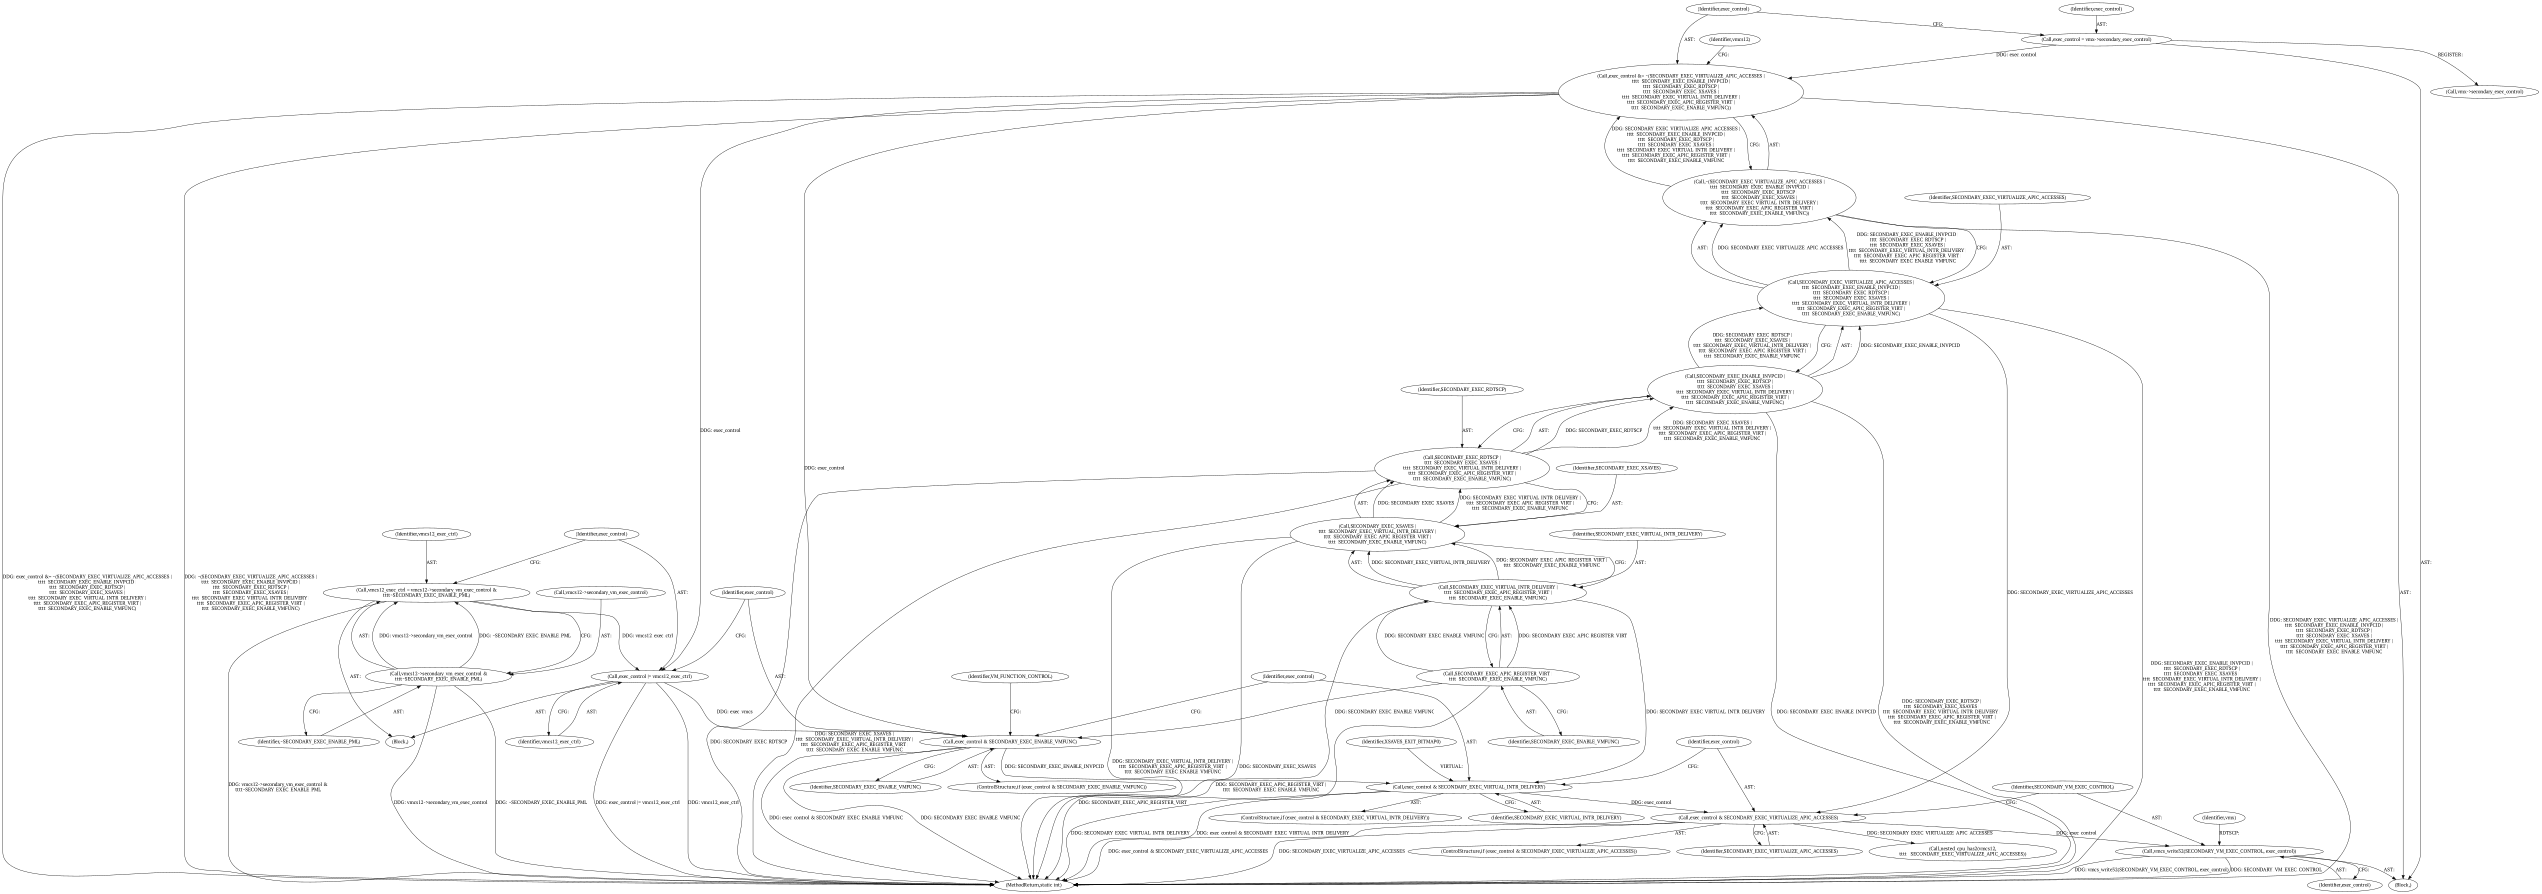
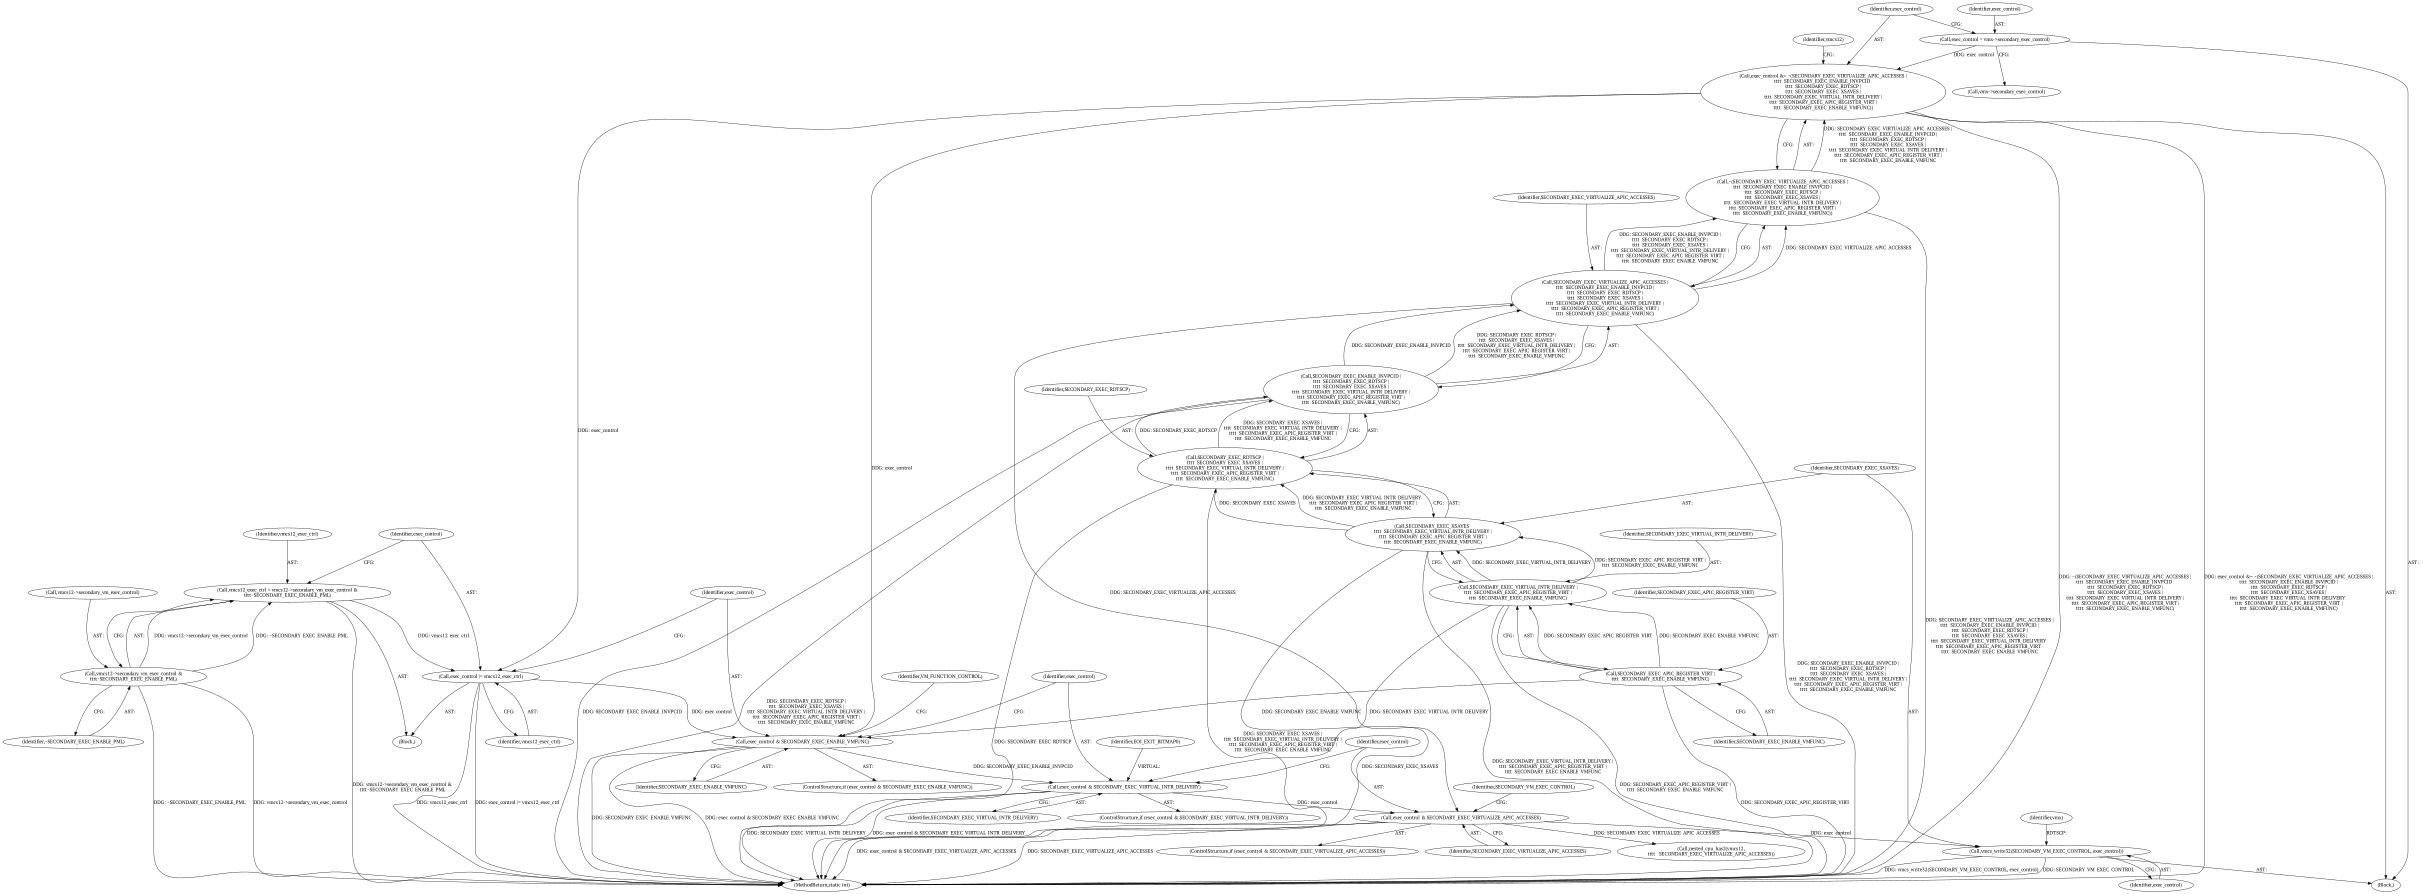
edge "(Call,exec_control = vmx->secondary_exec_control)" -> "(Call,vmx->secondary_exec_control)": label "REGISTER: " -> "CFG: "
node "(Identifier,SECONDARY_EXEC_APIC_REGISTER_VIRT)": added
edge "(Call,exec_control |= vmcs12_exec_ctrl)" -> "(Call,exec_control & SECONDARY_EXEC_ENABLE_VMFUNC)": label "DDG: exec_vmcs" -> "DDG: exec_control"
node "(Identifier,XSAVES_EXIT_BITMAP0)": label "(Identifier,XSAVES_EXIT_BITMAP0)" -> "(Identifier,EOI_EXIT_BITMAP0)"
edge "(Identifier,SECONDARY_VM_EXEC_CONTROL)" -> "(Call,vmcs_write32(SECONDARY_VM_EXEC_CONTROL, exec_control))": now "(Identifier,SECONDARY_EXEC_XSAVES)" -> "(Call,vmcs_write32(SECONDARY_VM_EXEC_CONTROL, exec_control))"
